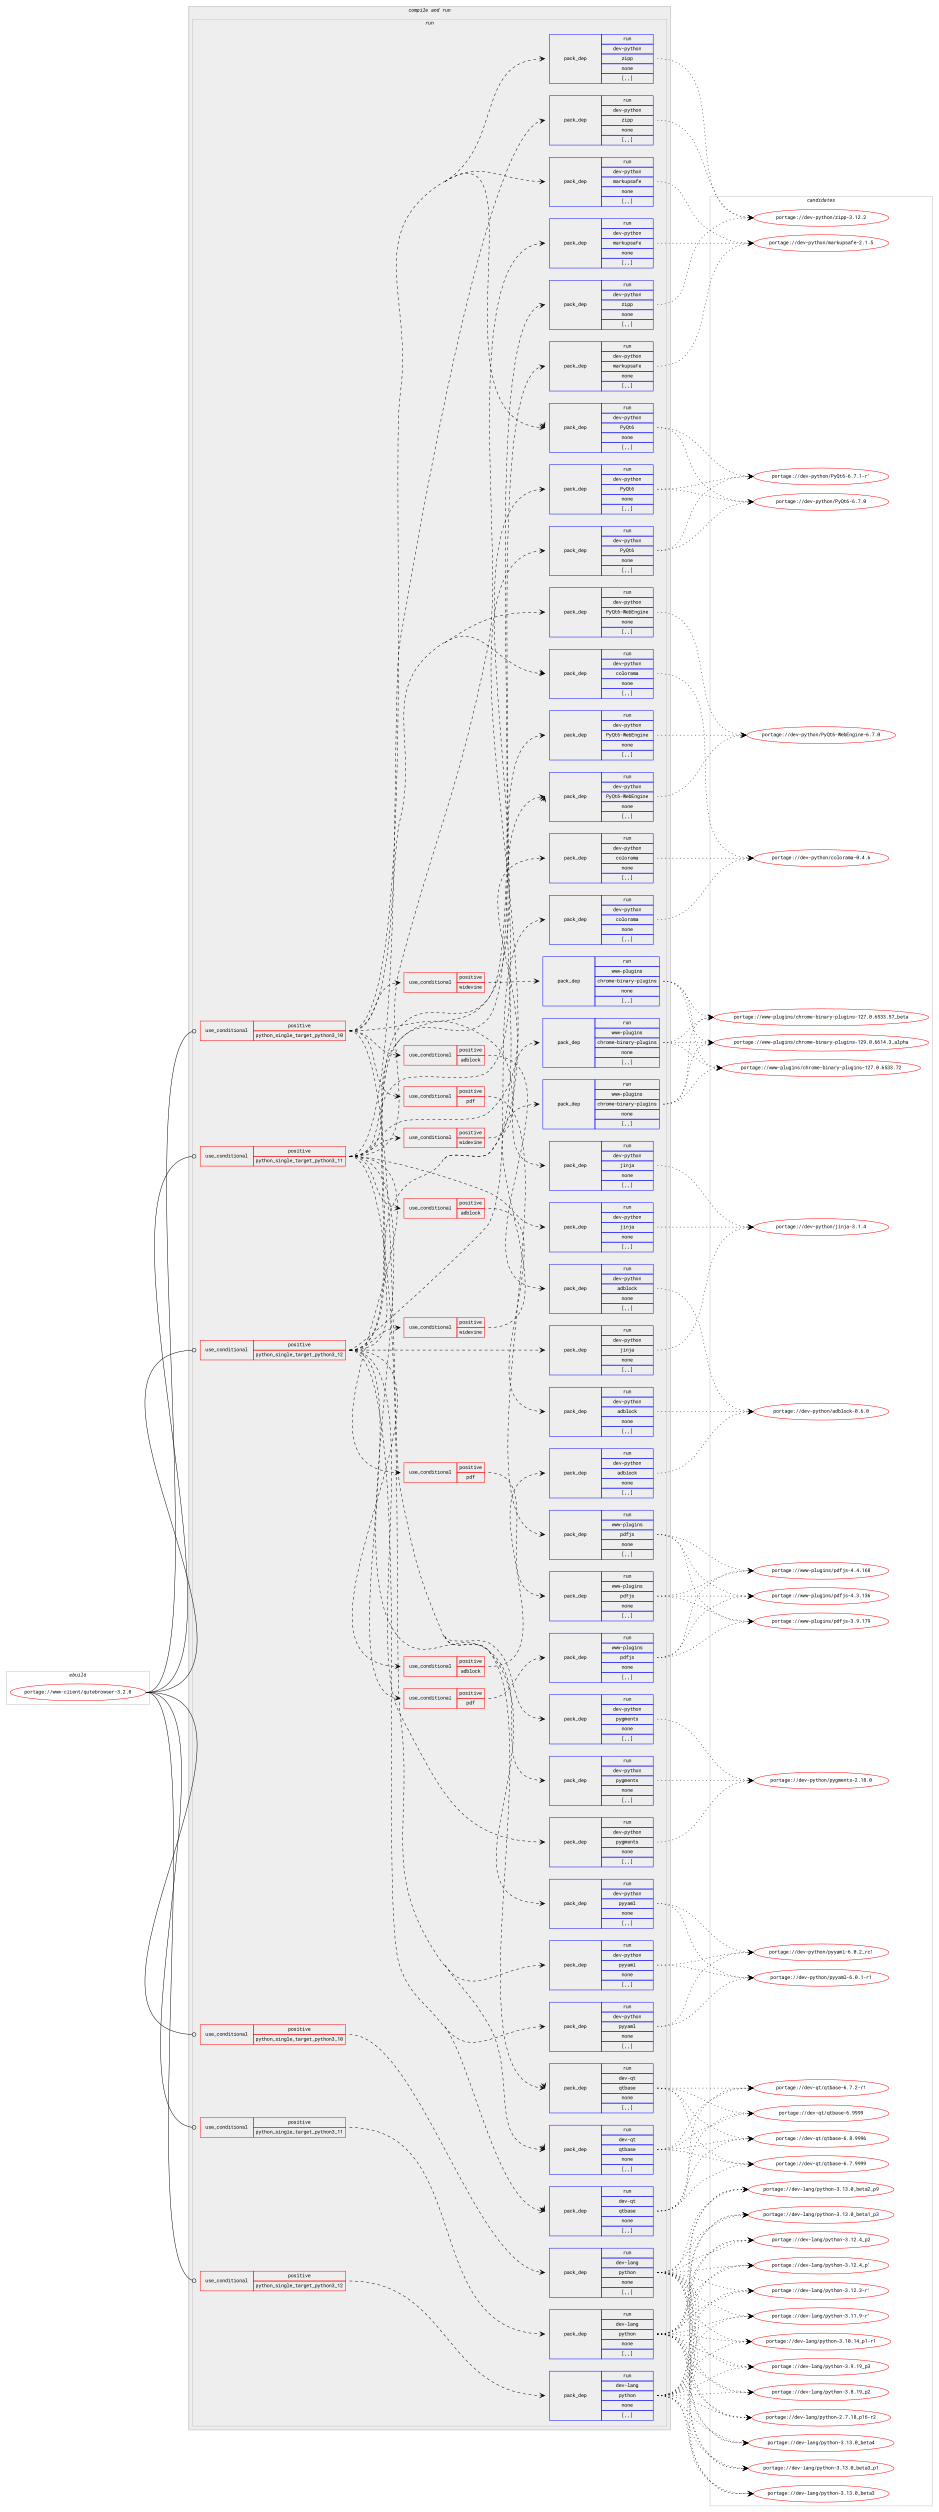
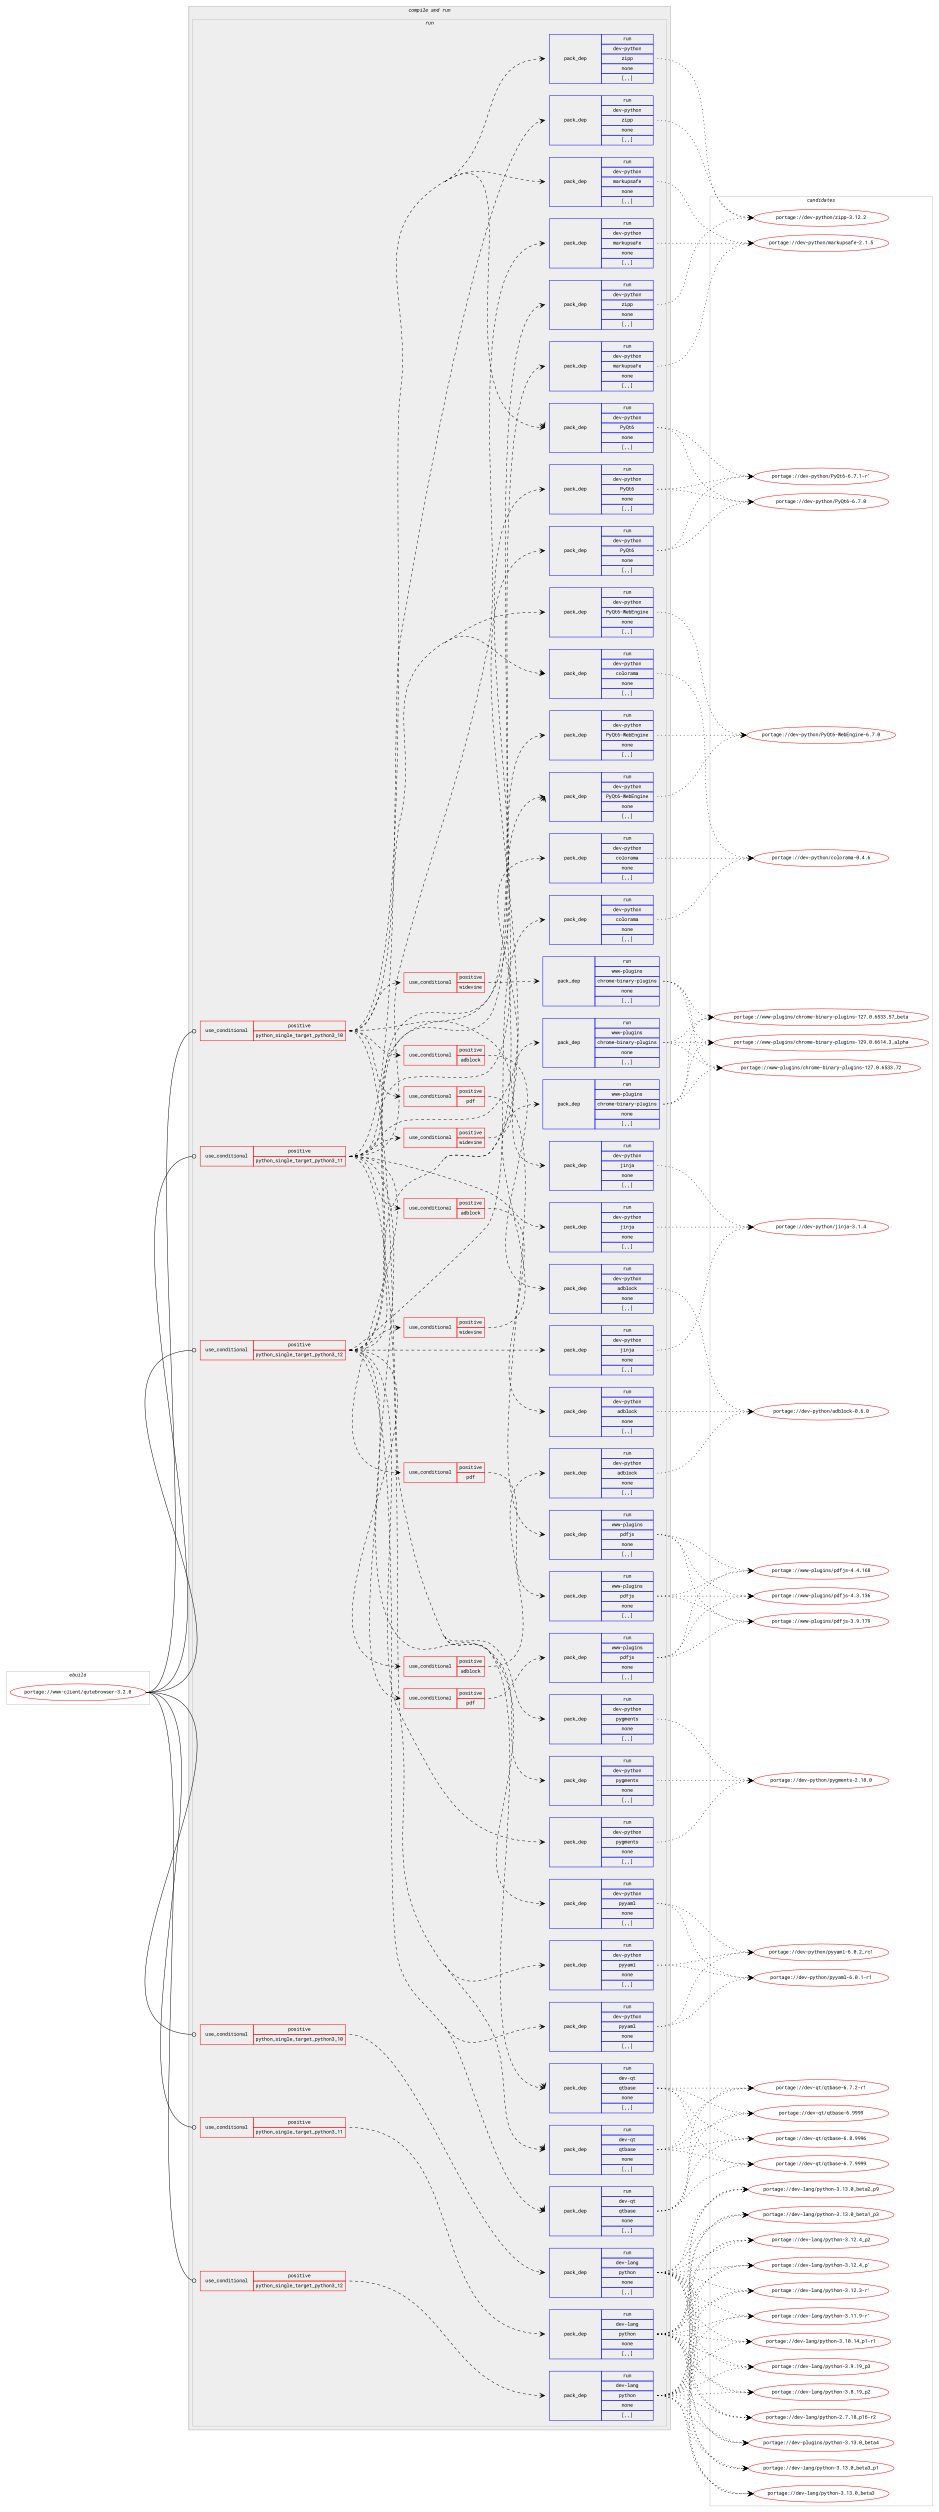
node "portage://dev-lang/python-3.13.0_beta4": label "portage://dev-lang/python-3.13.0_beta4" -> "portage://dev-plugins/python-3.13.0_beta4"
